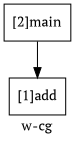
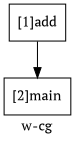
edge "[2]main" -> "[1]add": reversed
